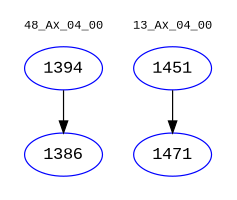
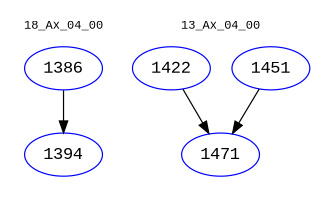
cluster "48_Ax_04_00": label "48_Ax_04_00" -> "18_Ax_04_00"
node "1422": added
edge "1394" -> "1386": reversed
